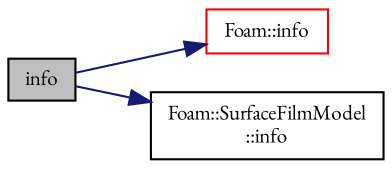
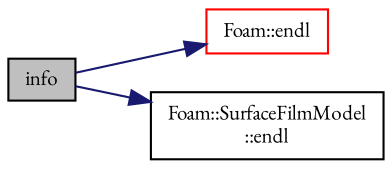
node "Foam::info": label "Foam::info" -> "Foam::endl"
node "Foam::SurfaceFilmModel ::info": label "Foam::SurfaceFilmModel ::info" -> "Foam::SurfaceFilmModel ::endl"
